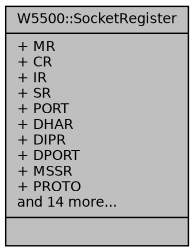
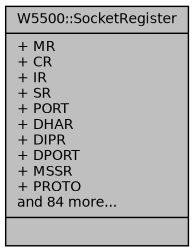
node "W5500::SocketRegister": text "and 14 more..." -> "and 84 more..."
